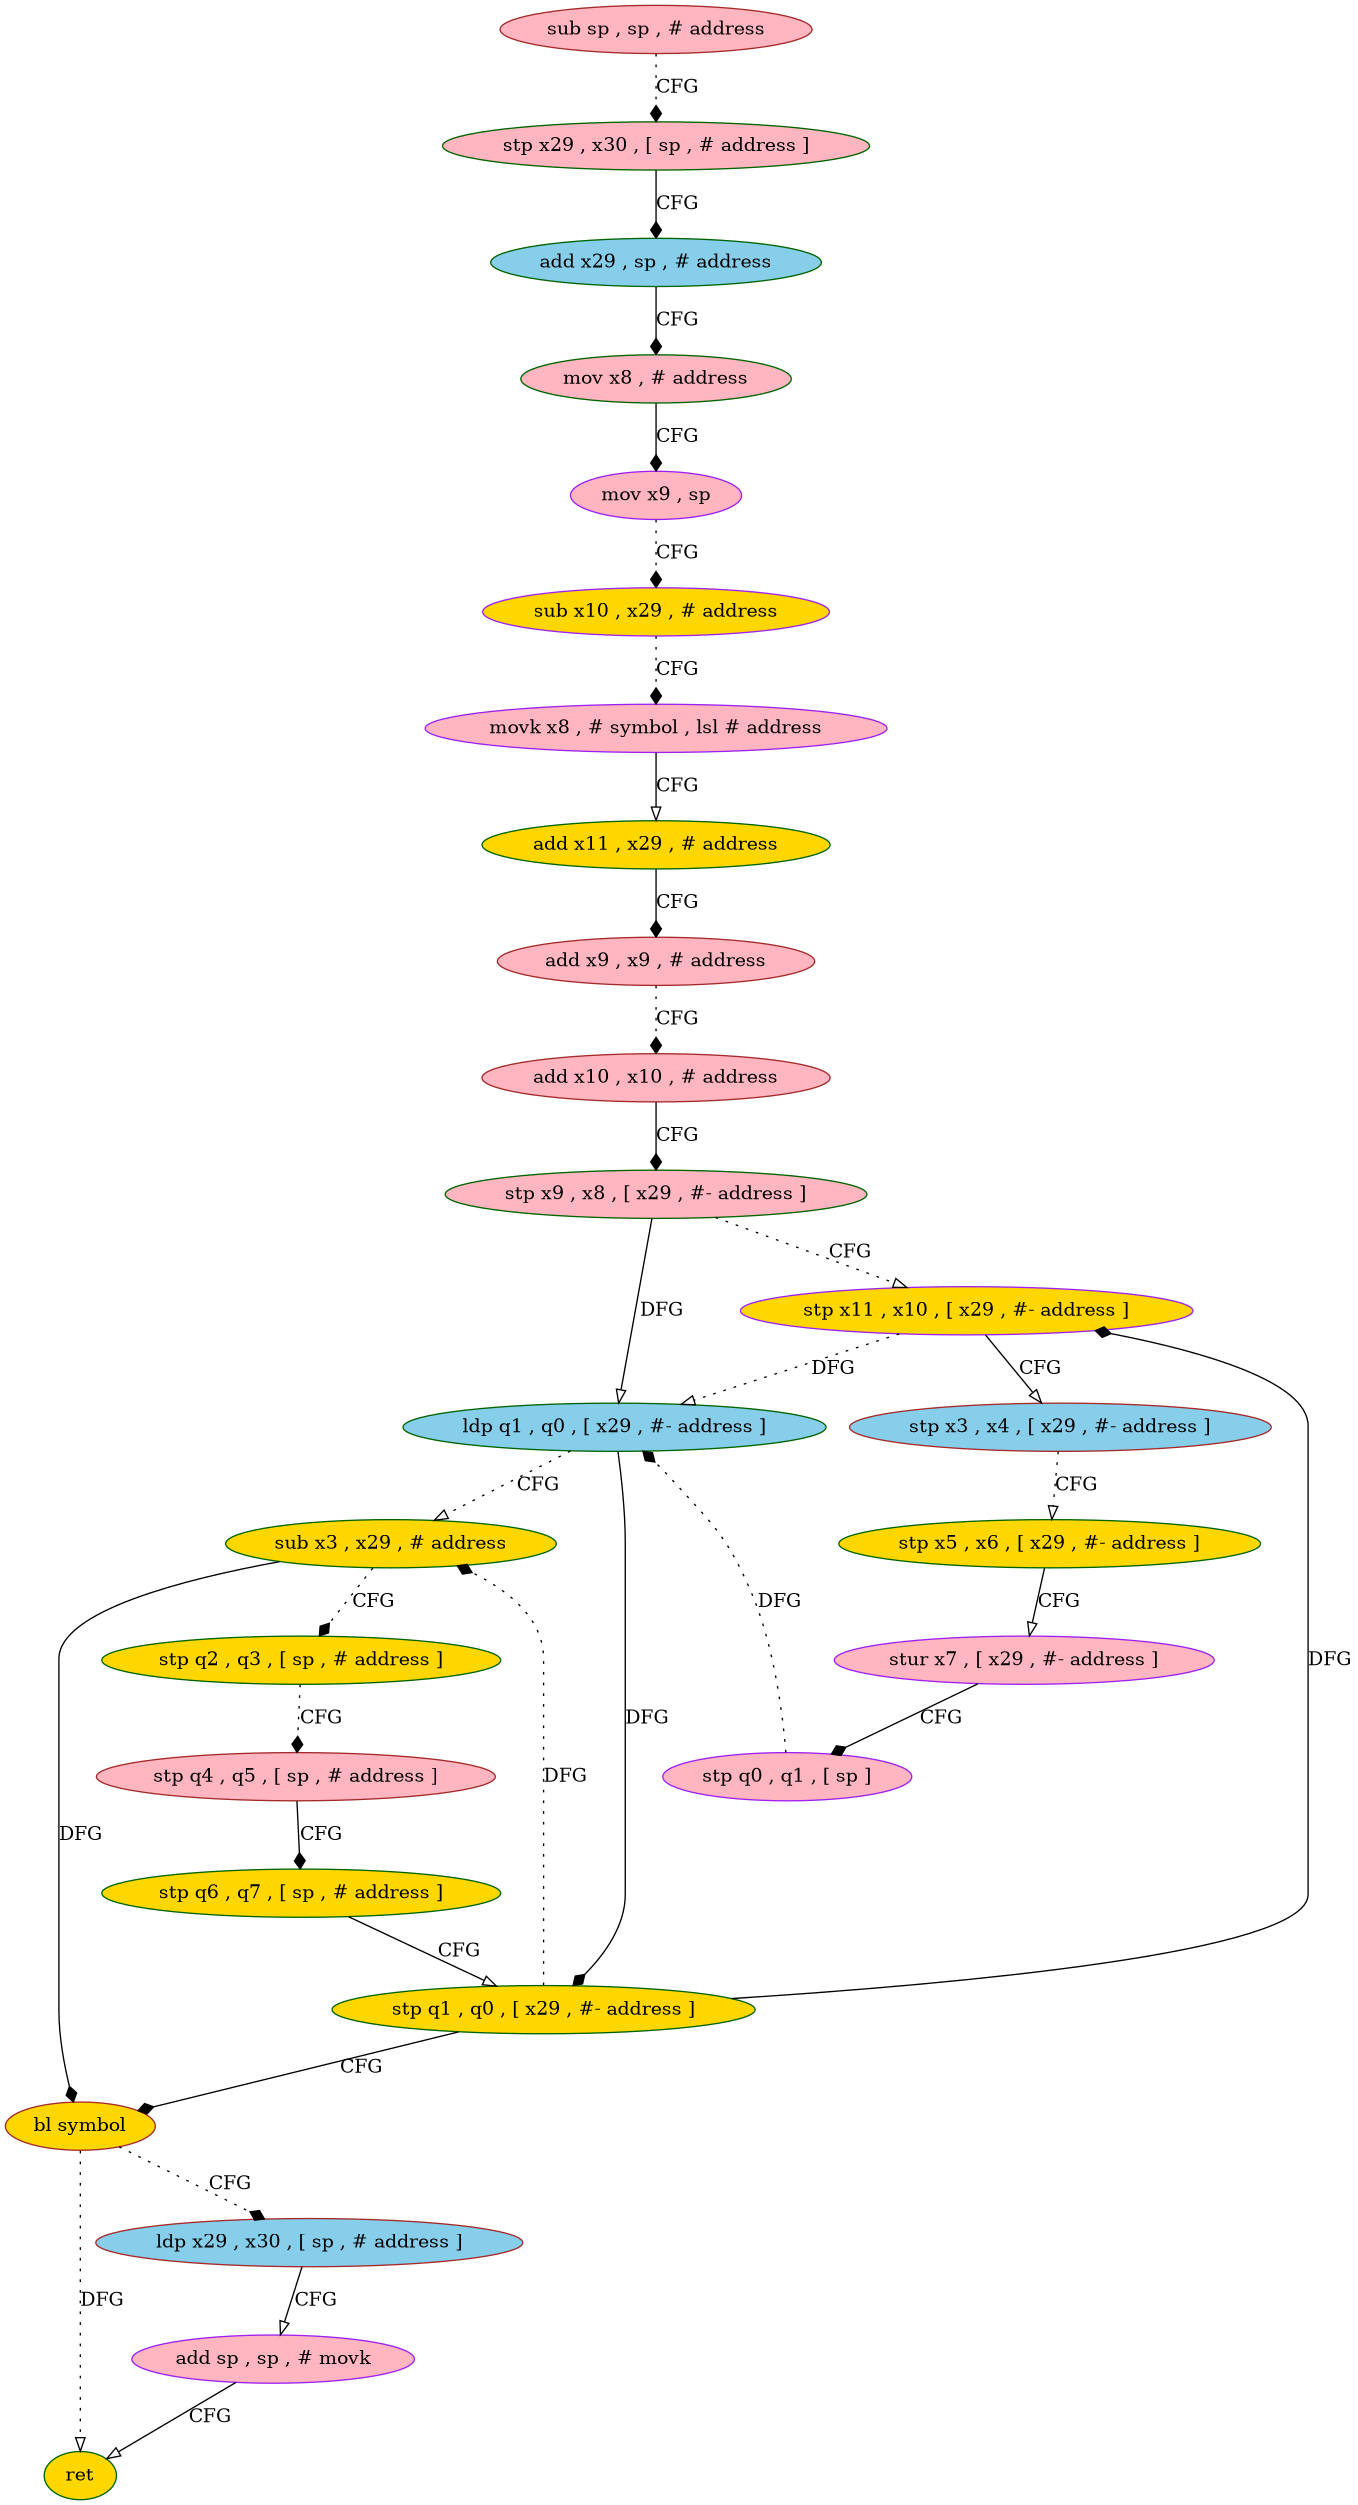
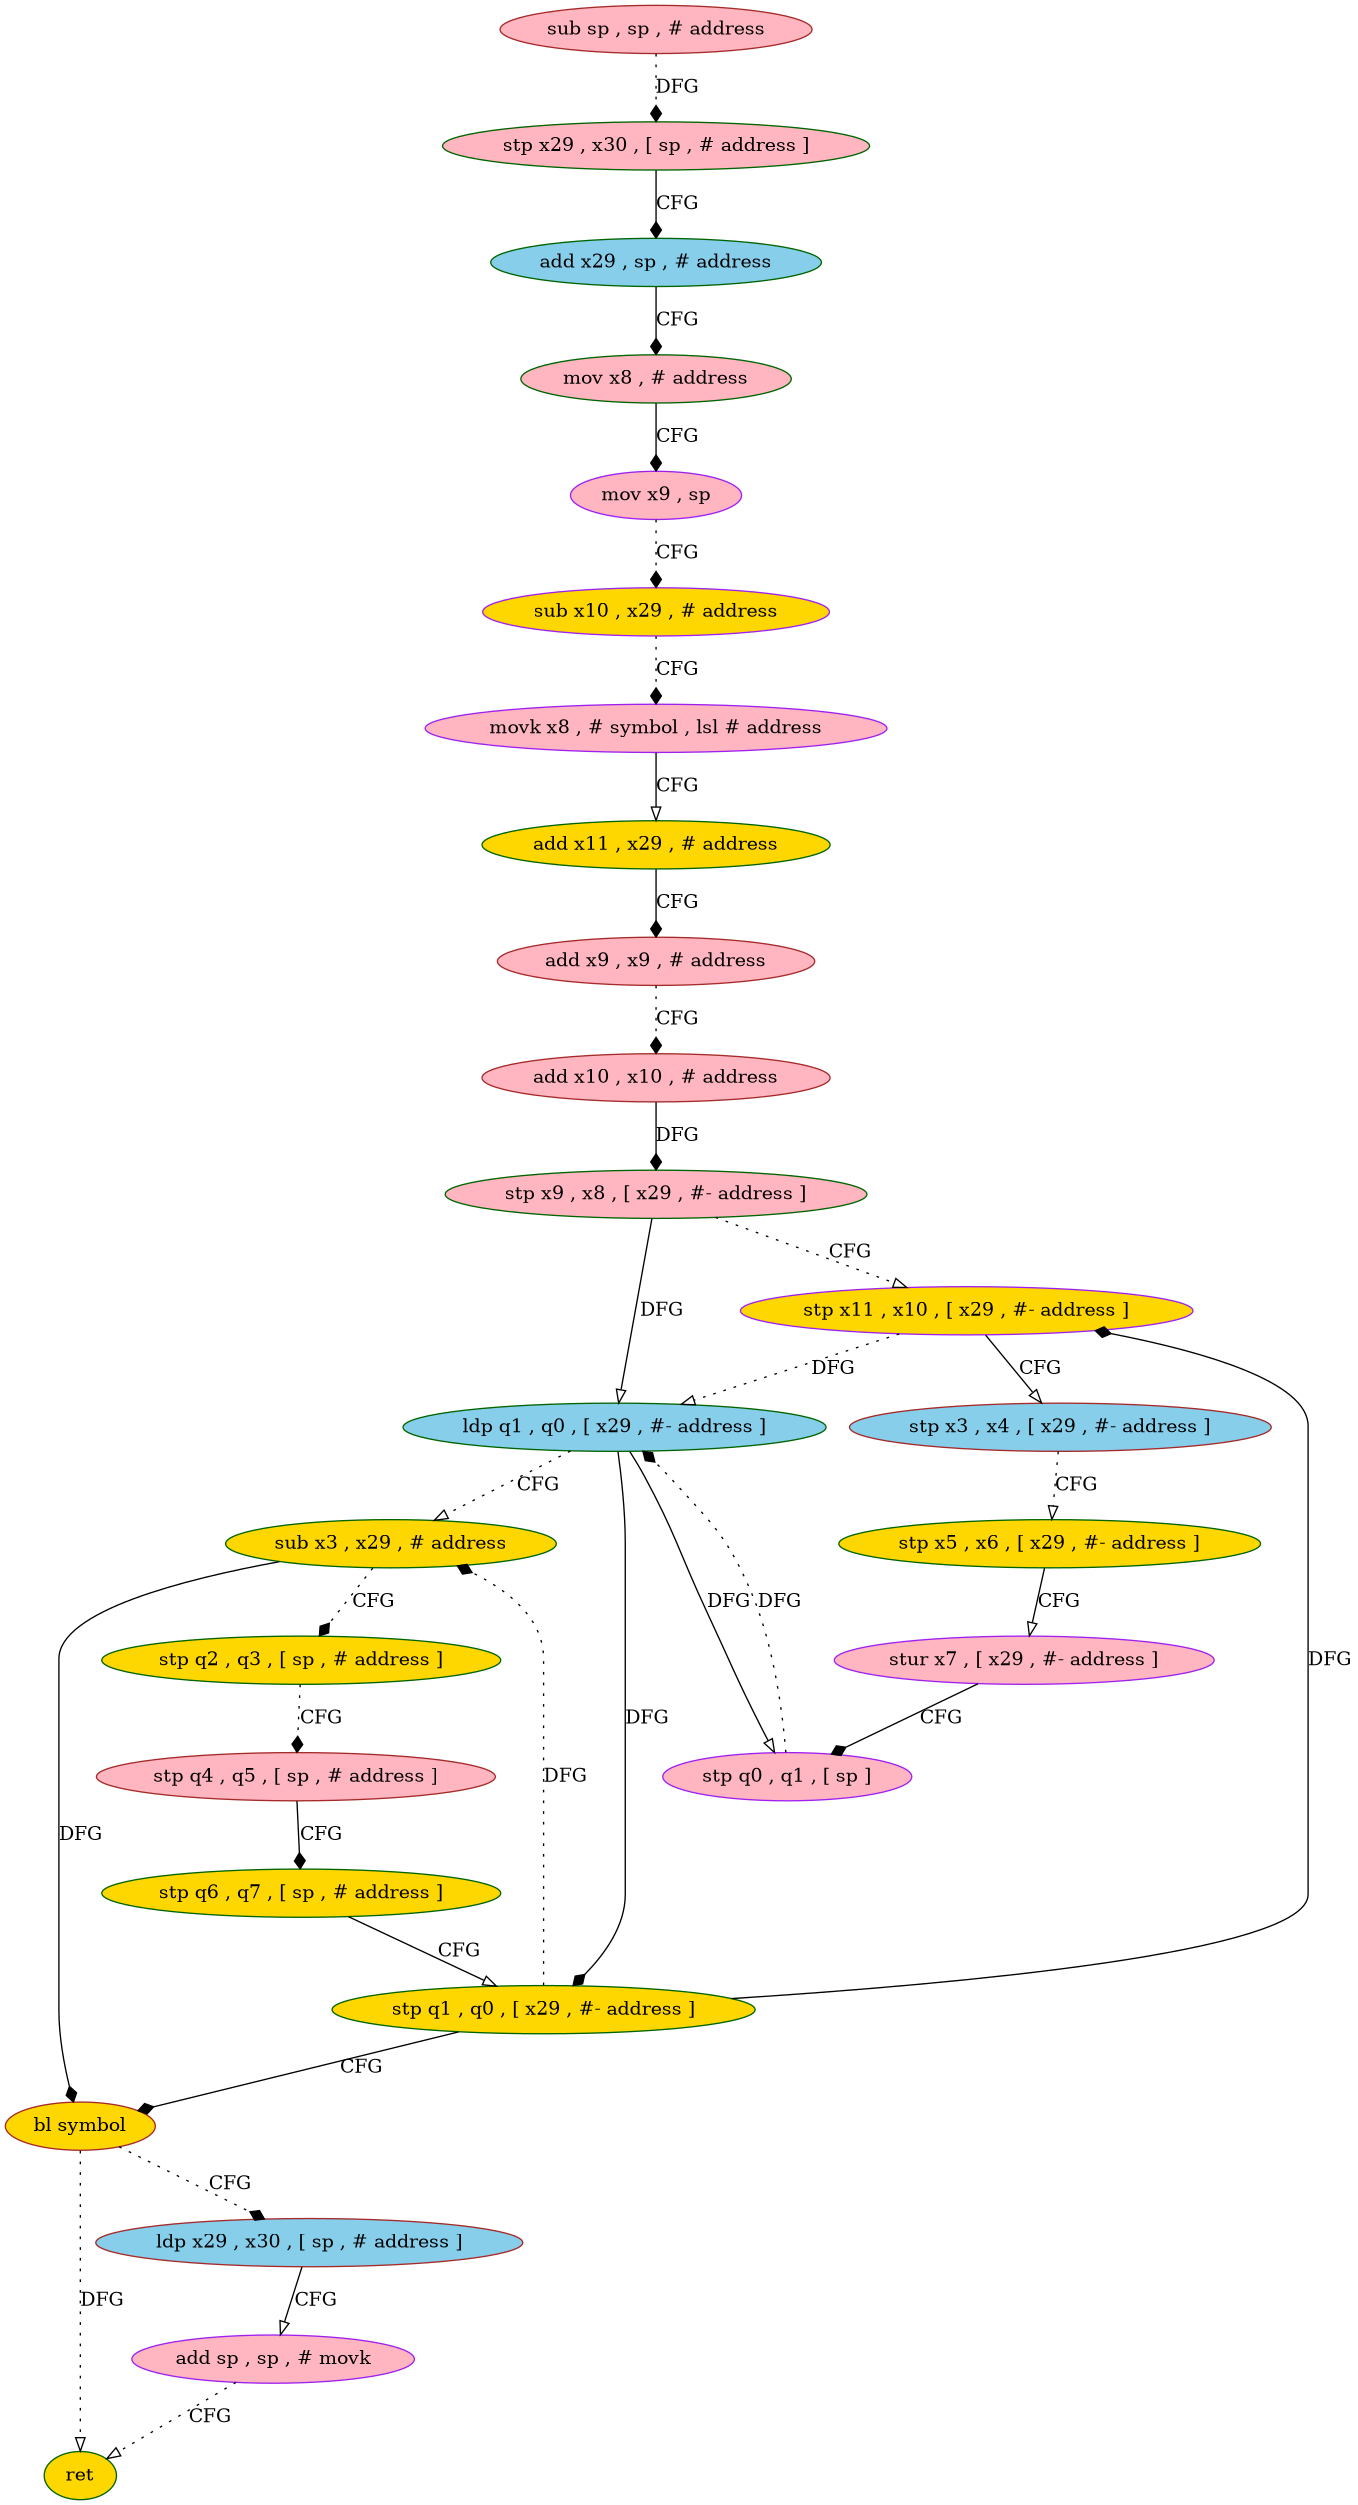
edge "sub sp , sp , # address" -> "stp x29 , x30 , [ sp , # address ]": label "CFG" -> "DFG"
edge "add x10 , x10 , # address" -> "stp x9 , x8 , [ x29 , #- address ]": label "CFG" -> "DFG"
edge "ldp q1 , q0 , [ x29 , #- address ]" -> "stp q0 , q1 , [ sp ]": added, label "DFG"
edge "add sp , sp , # movk" -> "ret": style solid -> dotted
